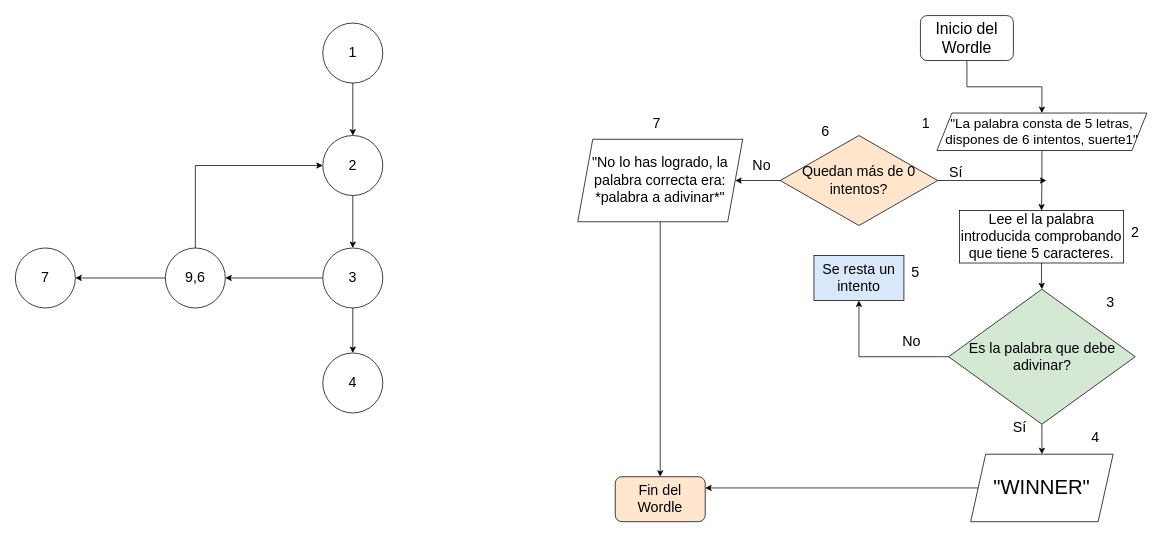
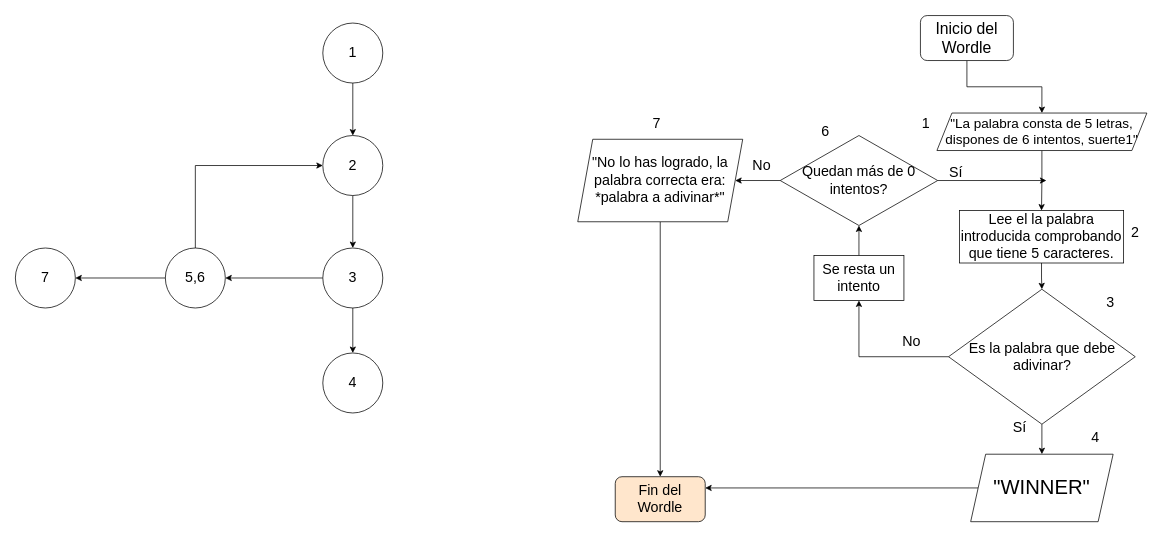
node "Quedan más de 0 intentos?": fillcolor #ffe6cc -> #ffffff
edge "Se resta un intento" -> "Quedan más de 0 intentos?": added
node "5": removed
node "9,6": label "9,6" -> "5,6"
node "Se resta un intento": fillcolor #dae8fc -> #ffffff
node "Es la palabra que debe adivinar?": fillcolor #d5e8d4 -> #ffffff
